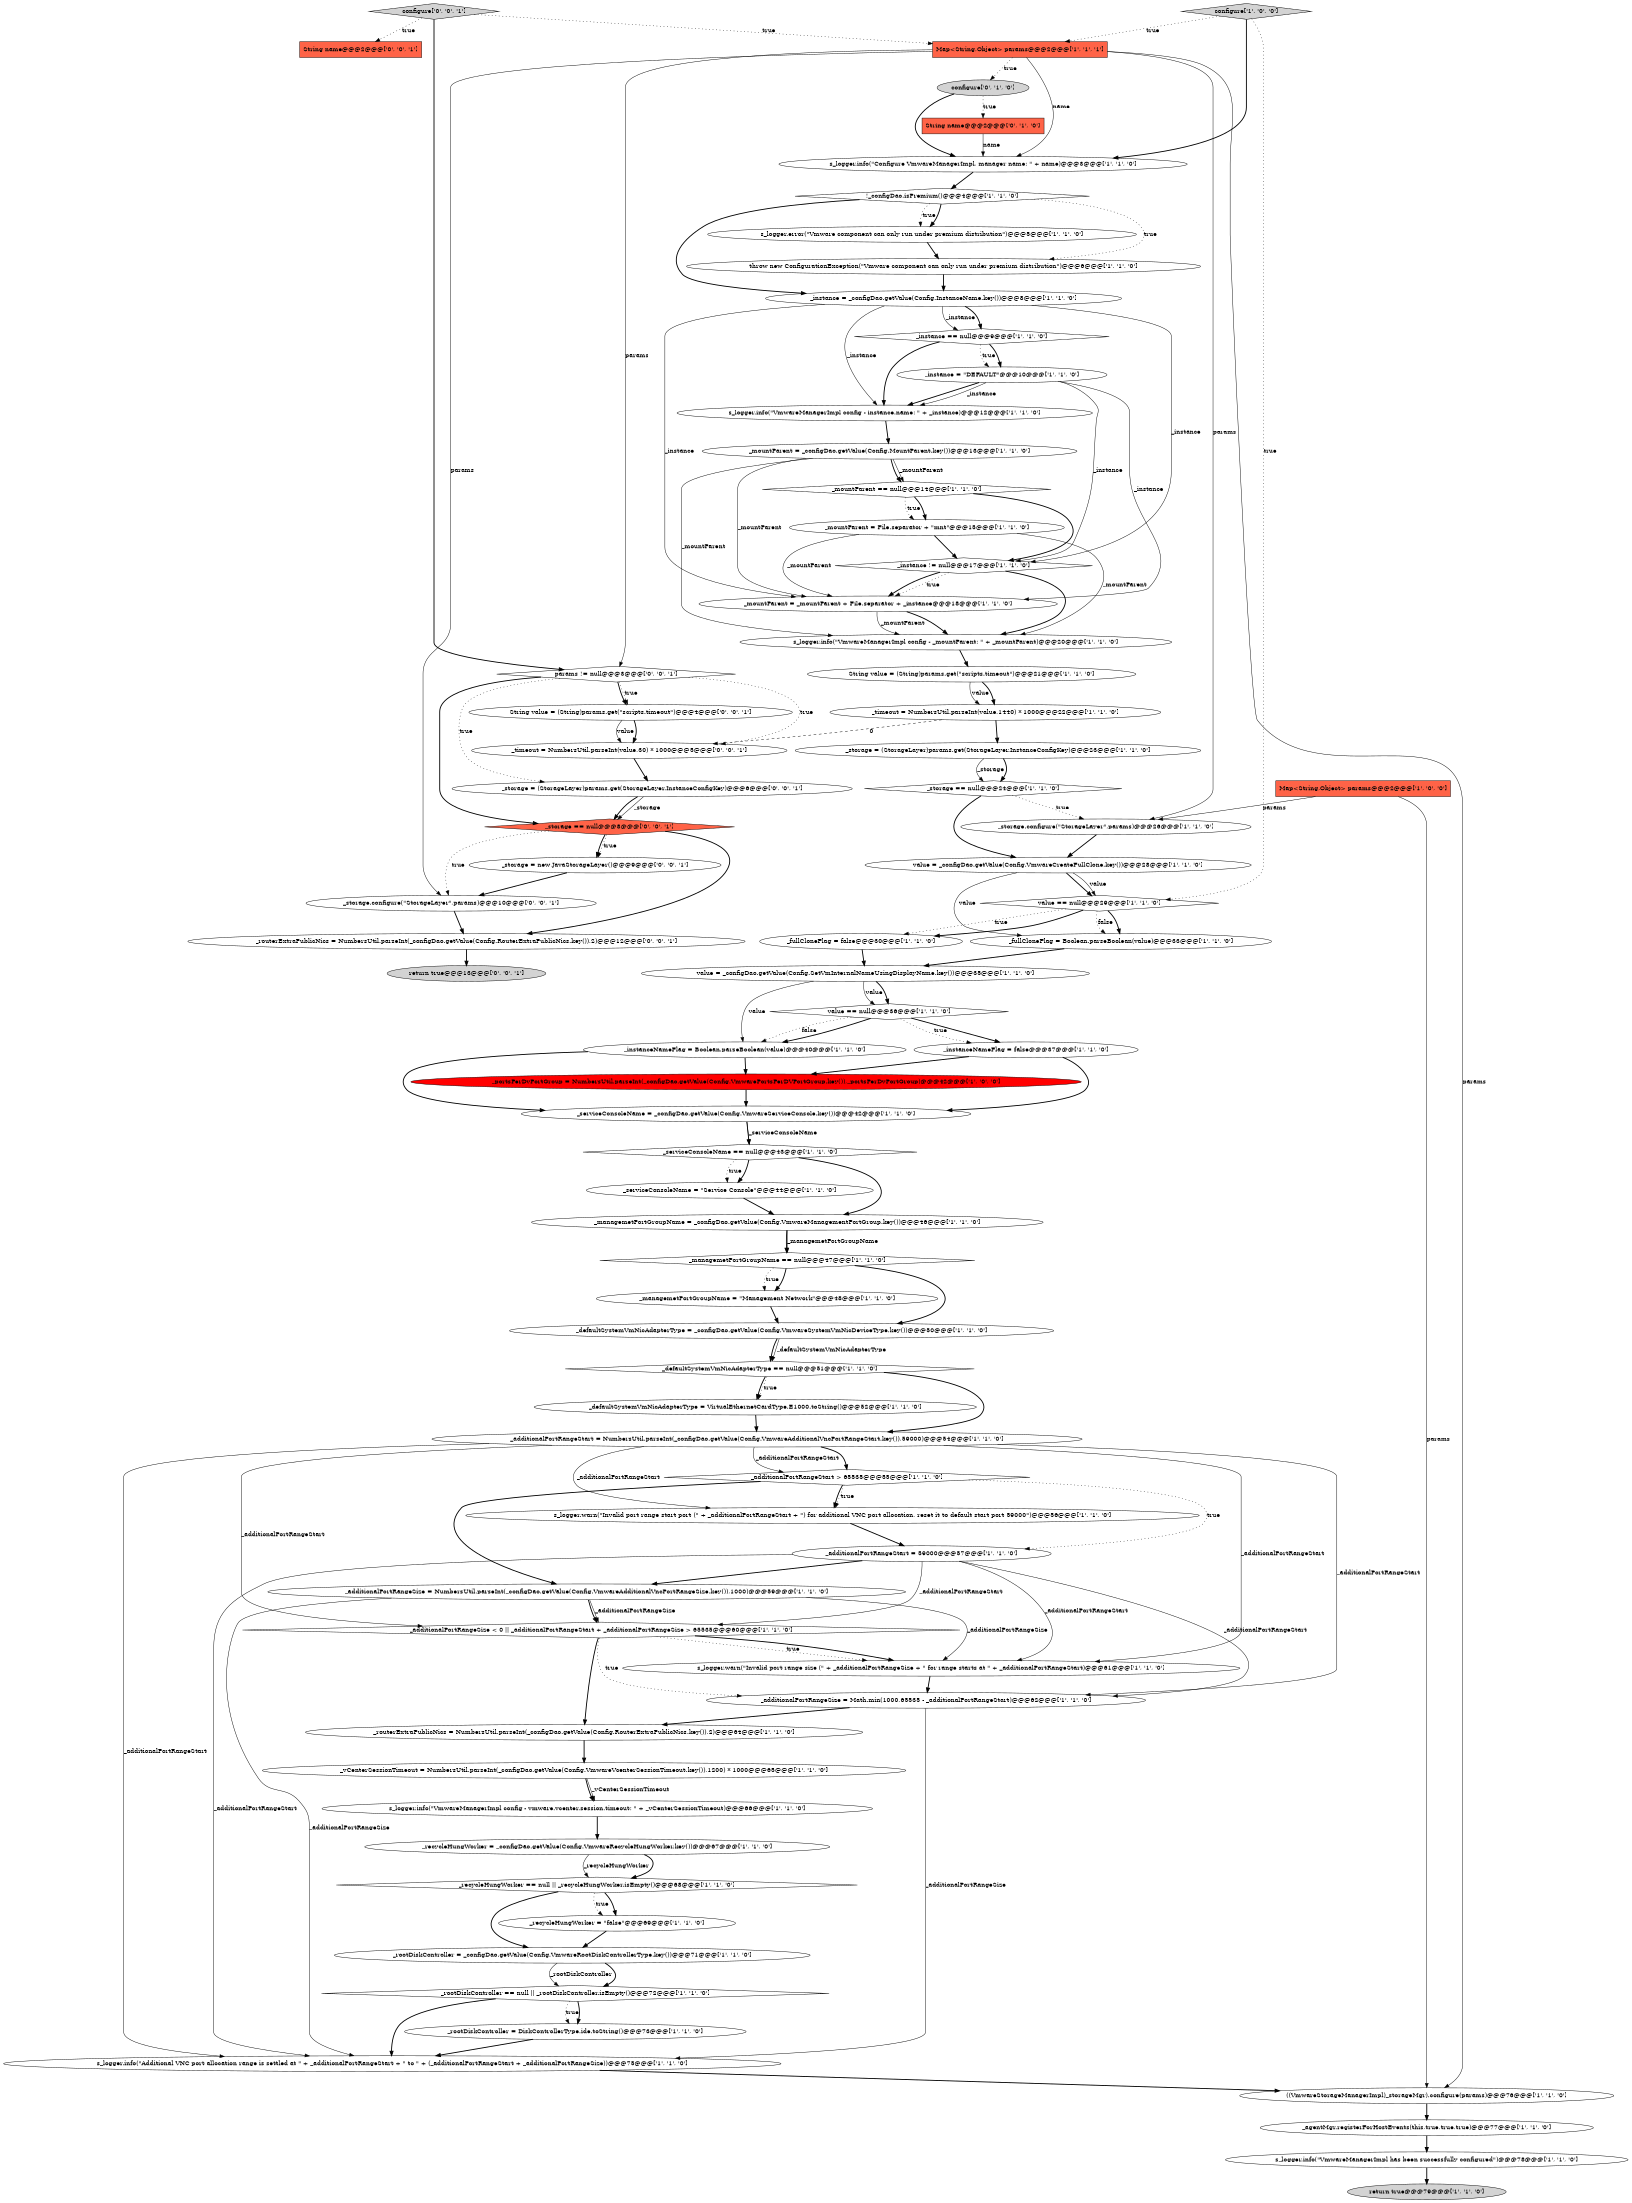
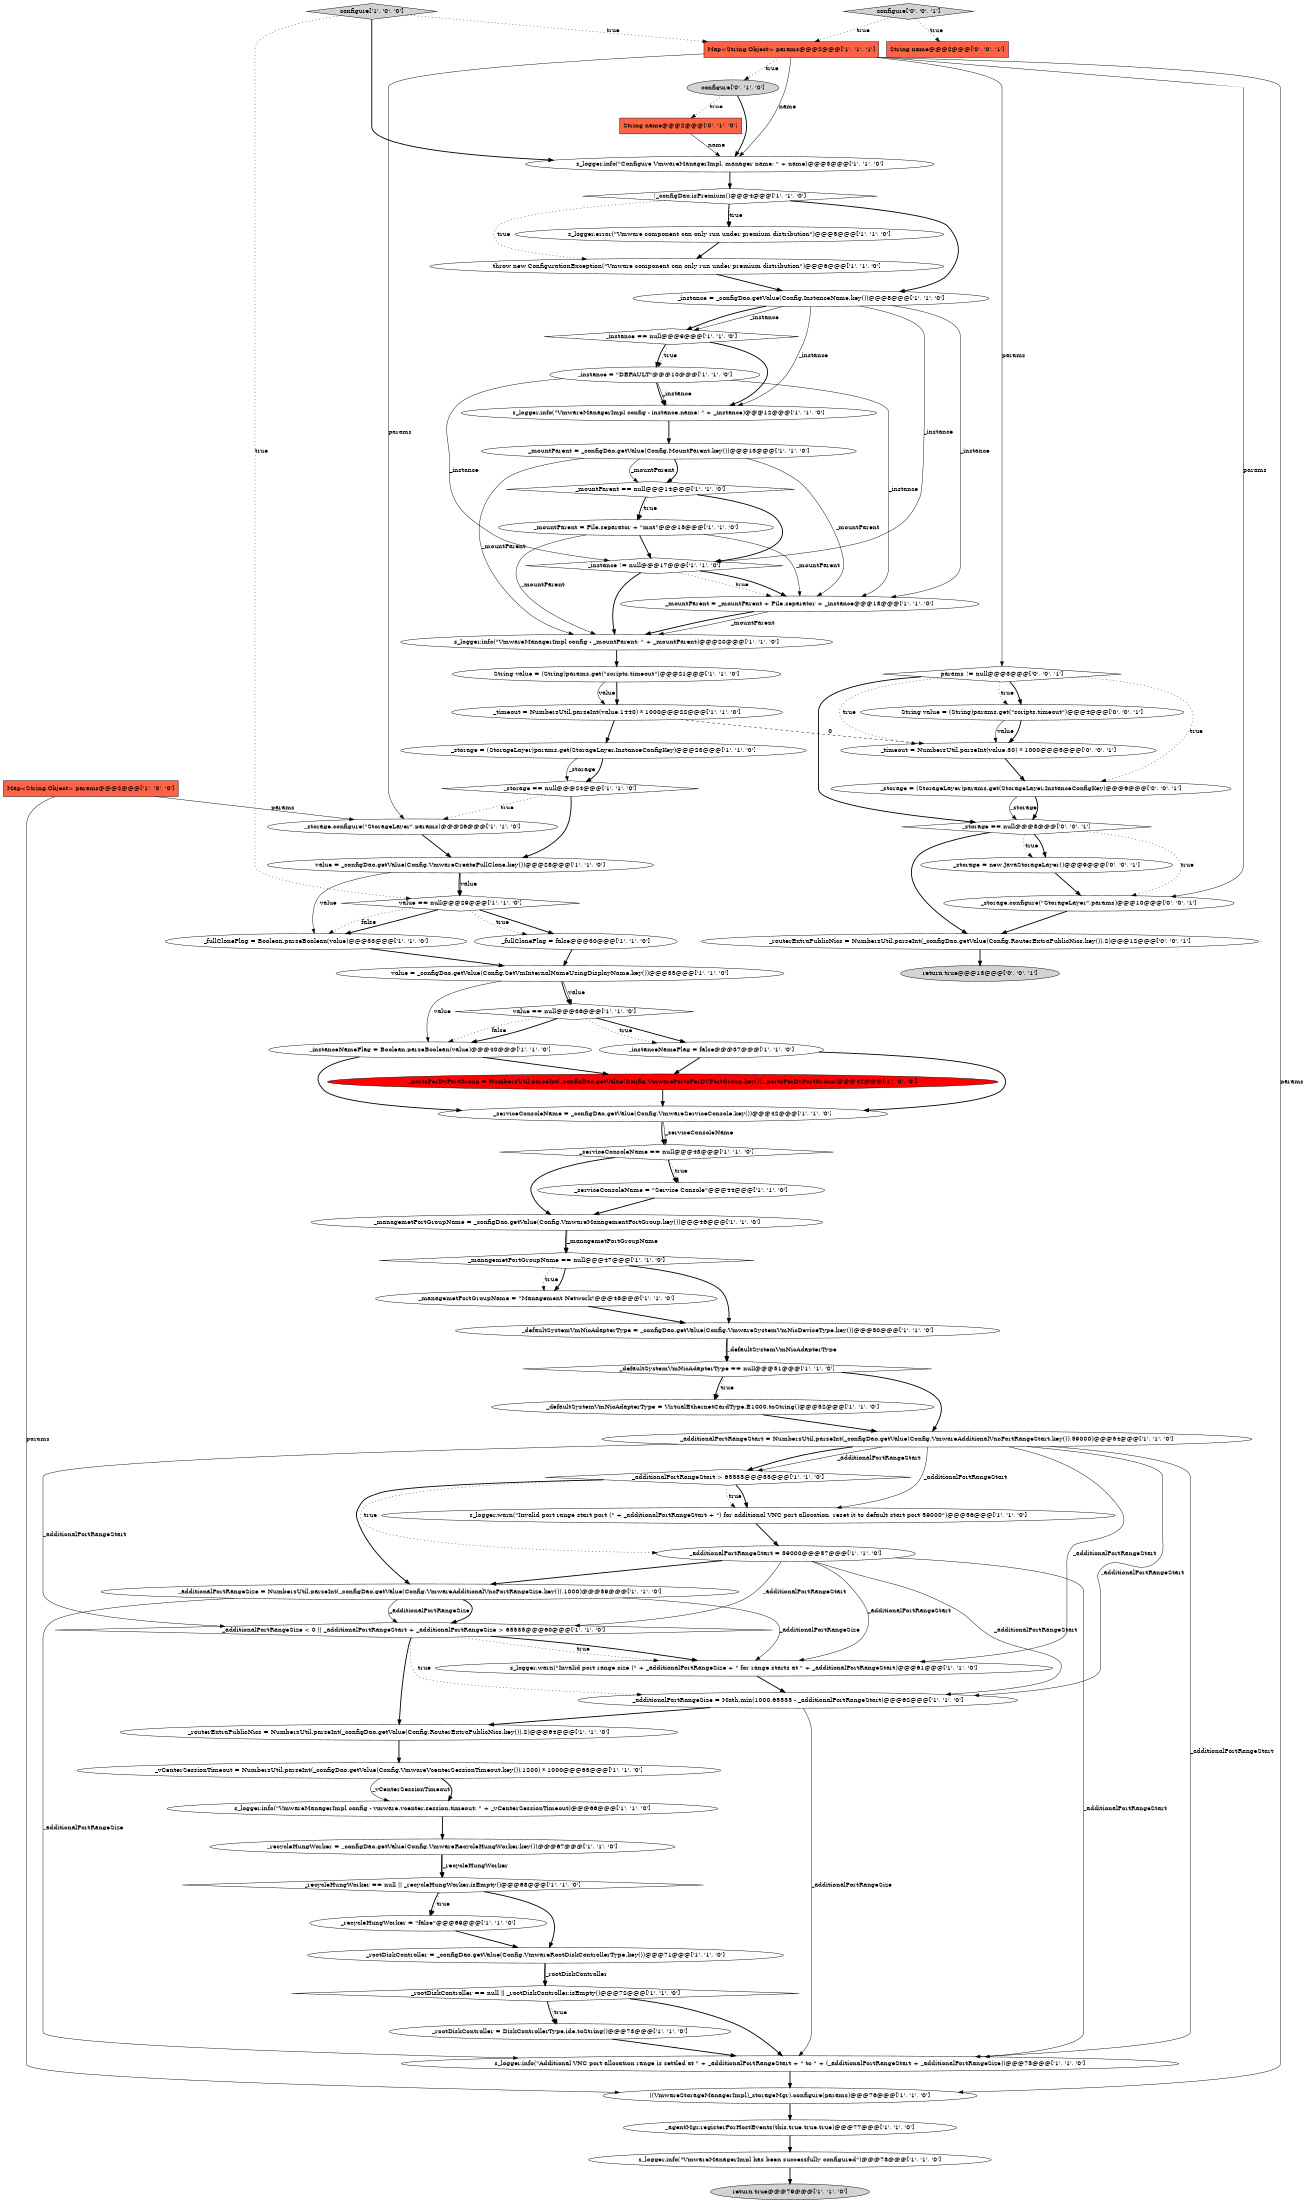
edge "configure['0', '0', '1']" -> "params != null@@@3@@@['0', '0', '1']": removed
node "_storage == null@@@8@@@['0', '0', '1']": fillcolor tomato -> white
